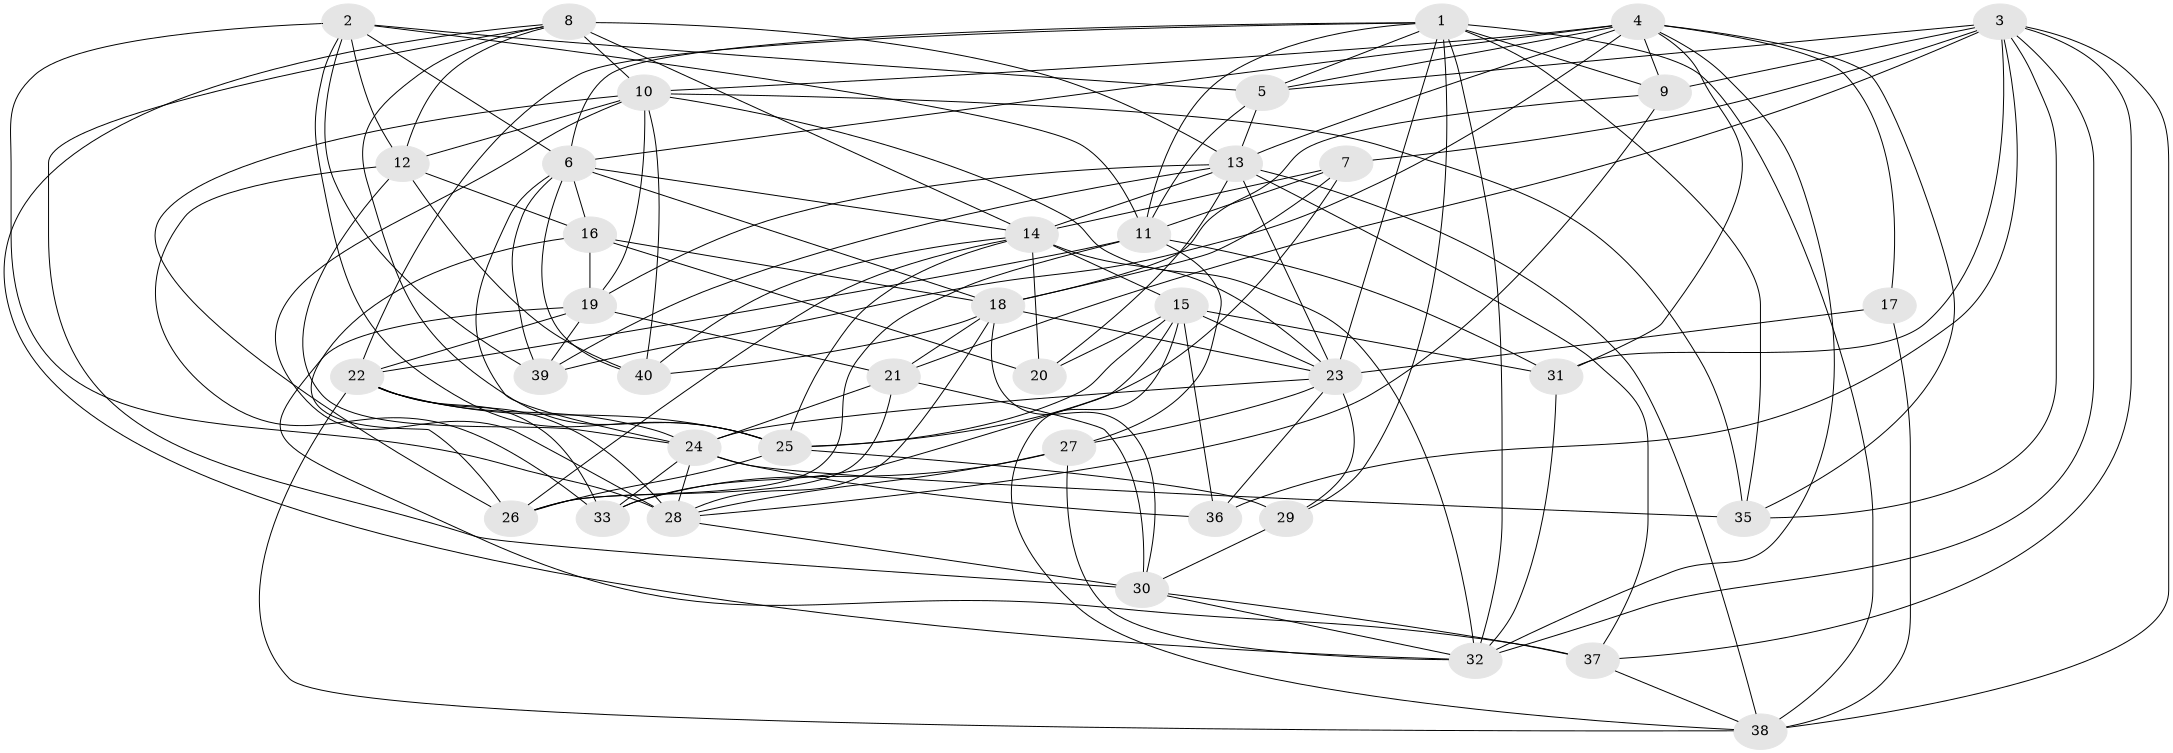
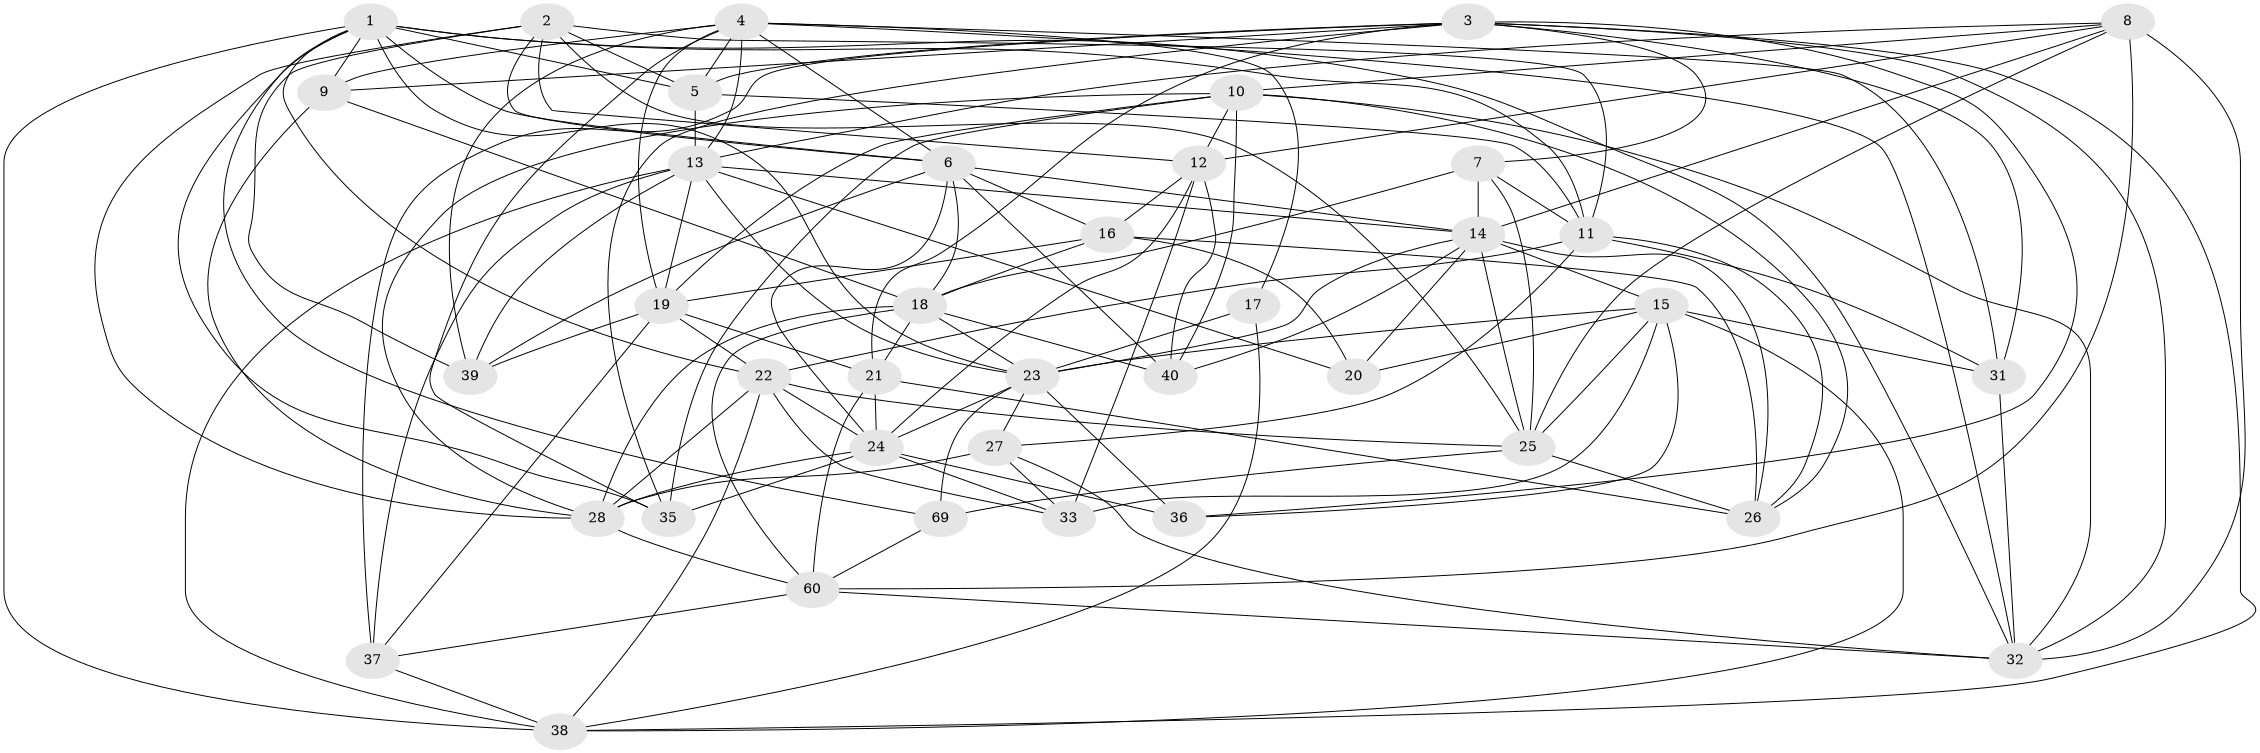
edge "4" -- "10": now "4" -- "19"
node "29": label "29" -> "69"
node "30": label "30" -> "60"
